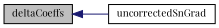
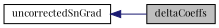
edge "uncorrectedSnGrad" -> "deltaCoeffs": reversed
